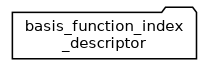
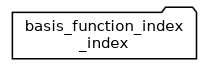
node "basis_function_index _descriptor": label "basis_function_index _descriptor" -> "basis_function_index _index"
